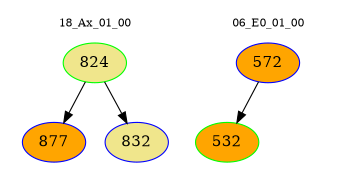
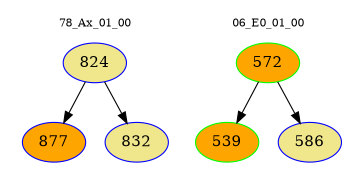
cluster "18_Ax_01_00": label "18_Ax_01_00" -> "78_Ax_01_00"
node "824": color green -> blue
node "572": color blue -> green
node "532": label "532" -> "539"
node "586": added
